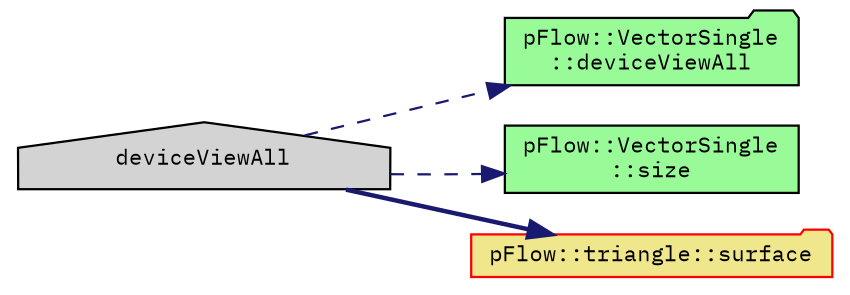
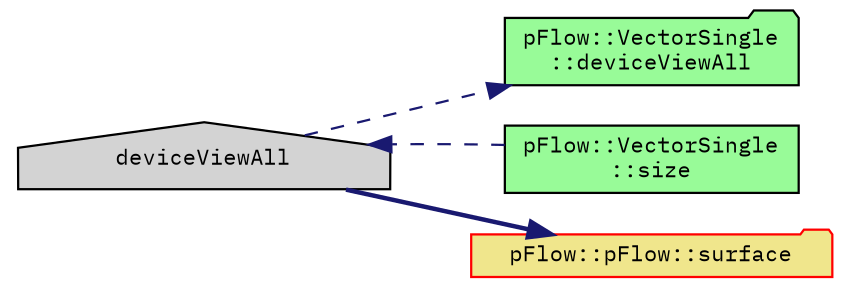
edge "deviceViewAll" -> "pFlow::VectorSingle ::size": reversed
node "pFlow::triangle::surface": label "pFlow::triangle::surface" -> "pFlow::pFlow::surface"
